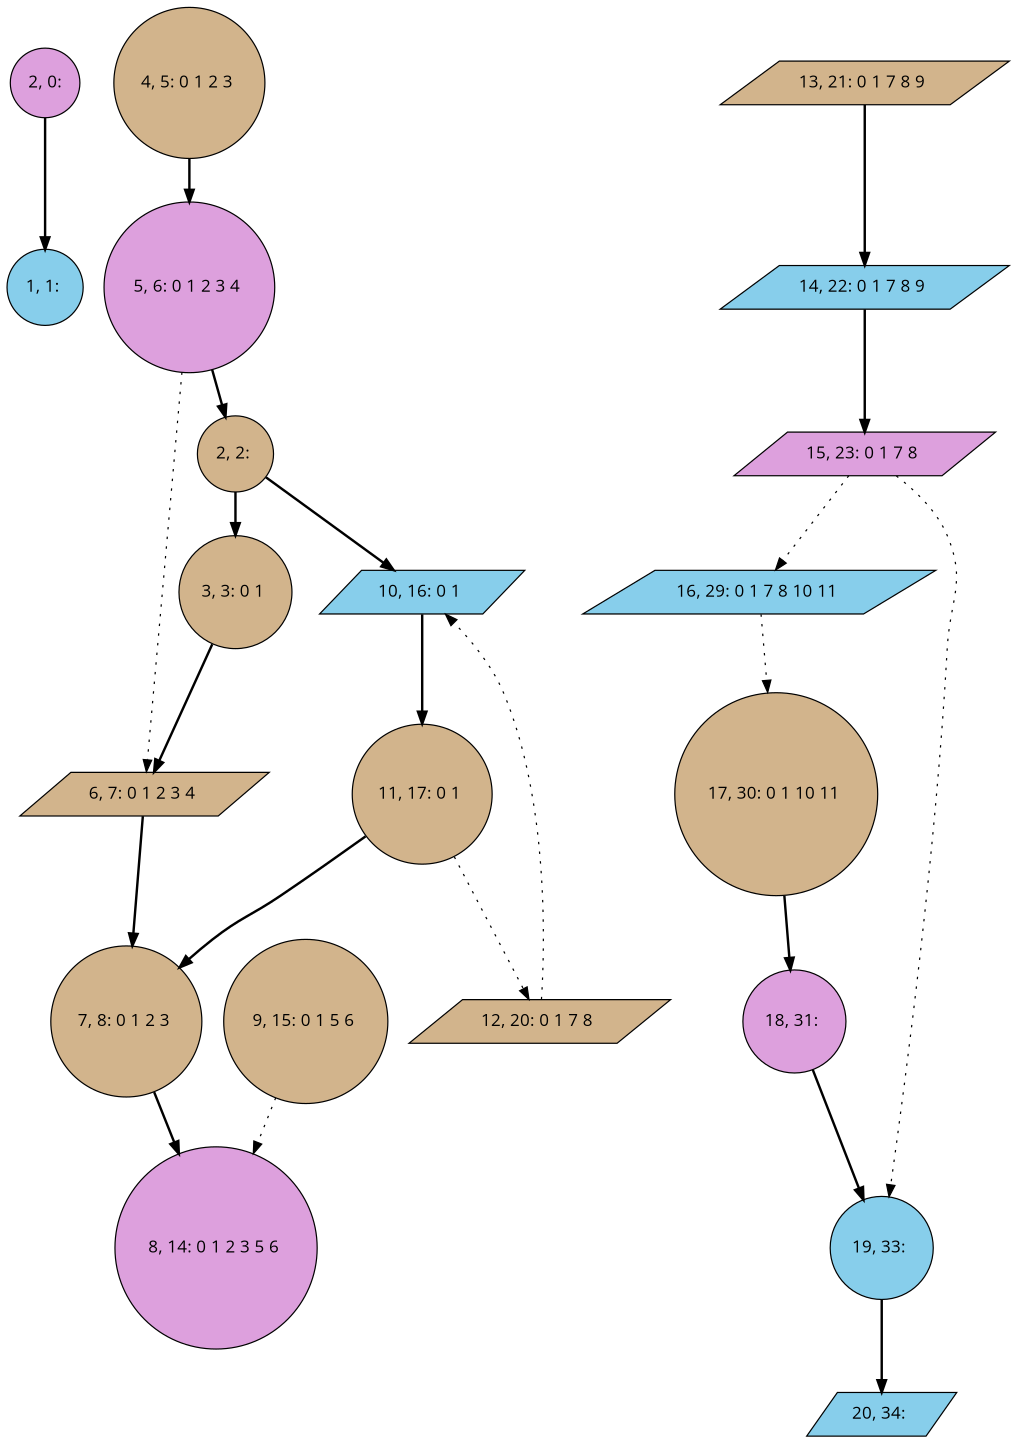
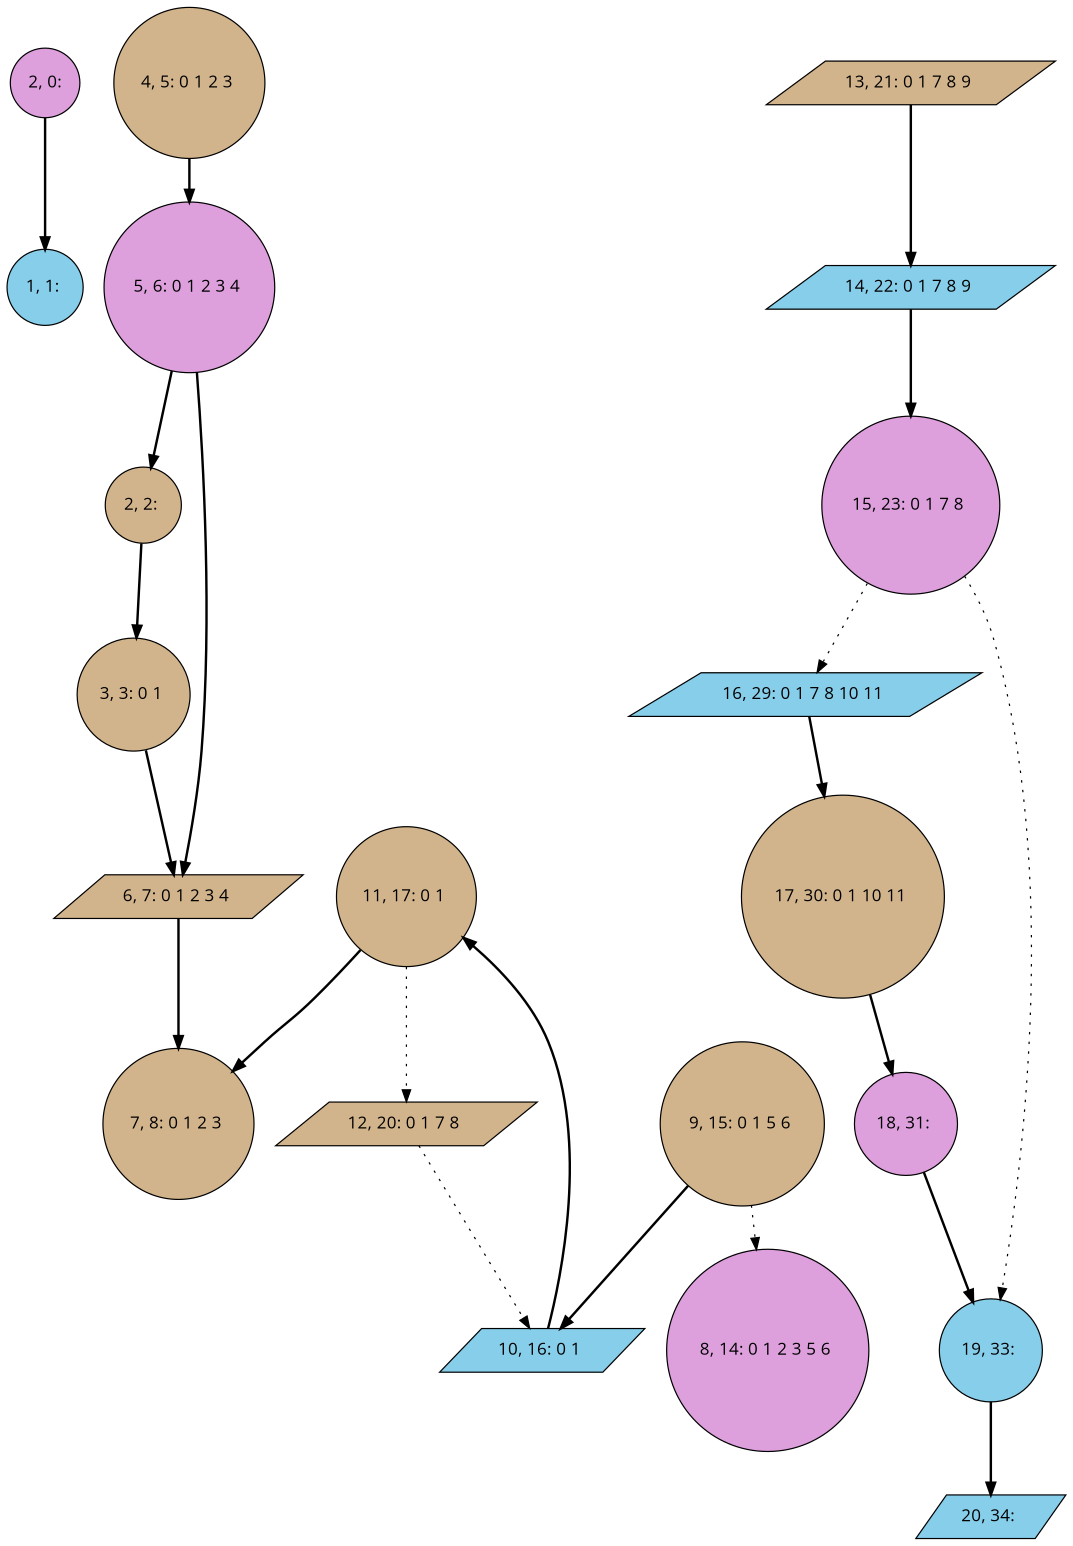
node "15, 23: 0 1 7 8": shape parallelogram -> circle
edge "2, 2:" -> "10, 16: 0 1": now "9, 15: 0 1 5 6" -> "10, 16: 0 1"
edge "5, 6: 0 1 2 3 4" -> "6, 7: 0 1 2 3 4": style dotted -> bold
edge "16, 29: 0 1 7 8 10 11" -> "17, 30: 0 1 10 11": style dotted -> bold
edge "7, 8: 0 1 2 3" -> "8, 14: 0 1 2 3 5 6": removed
